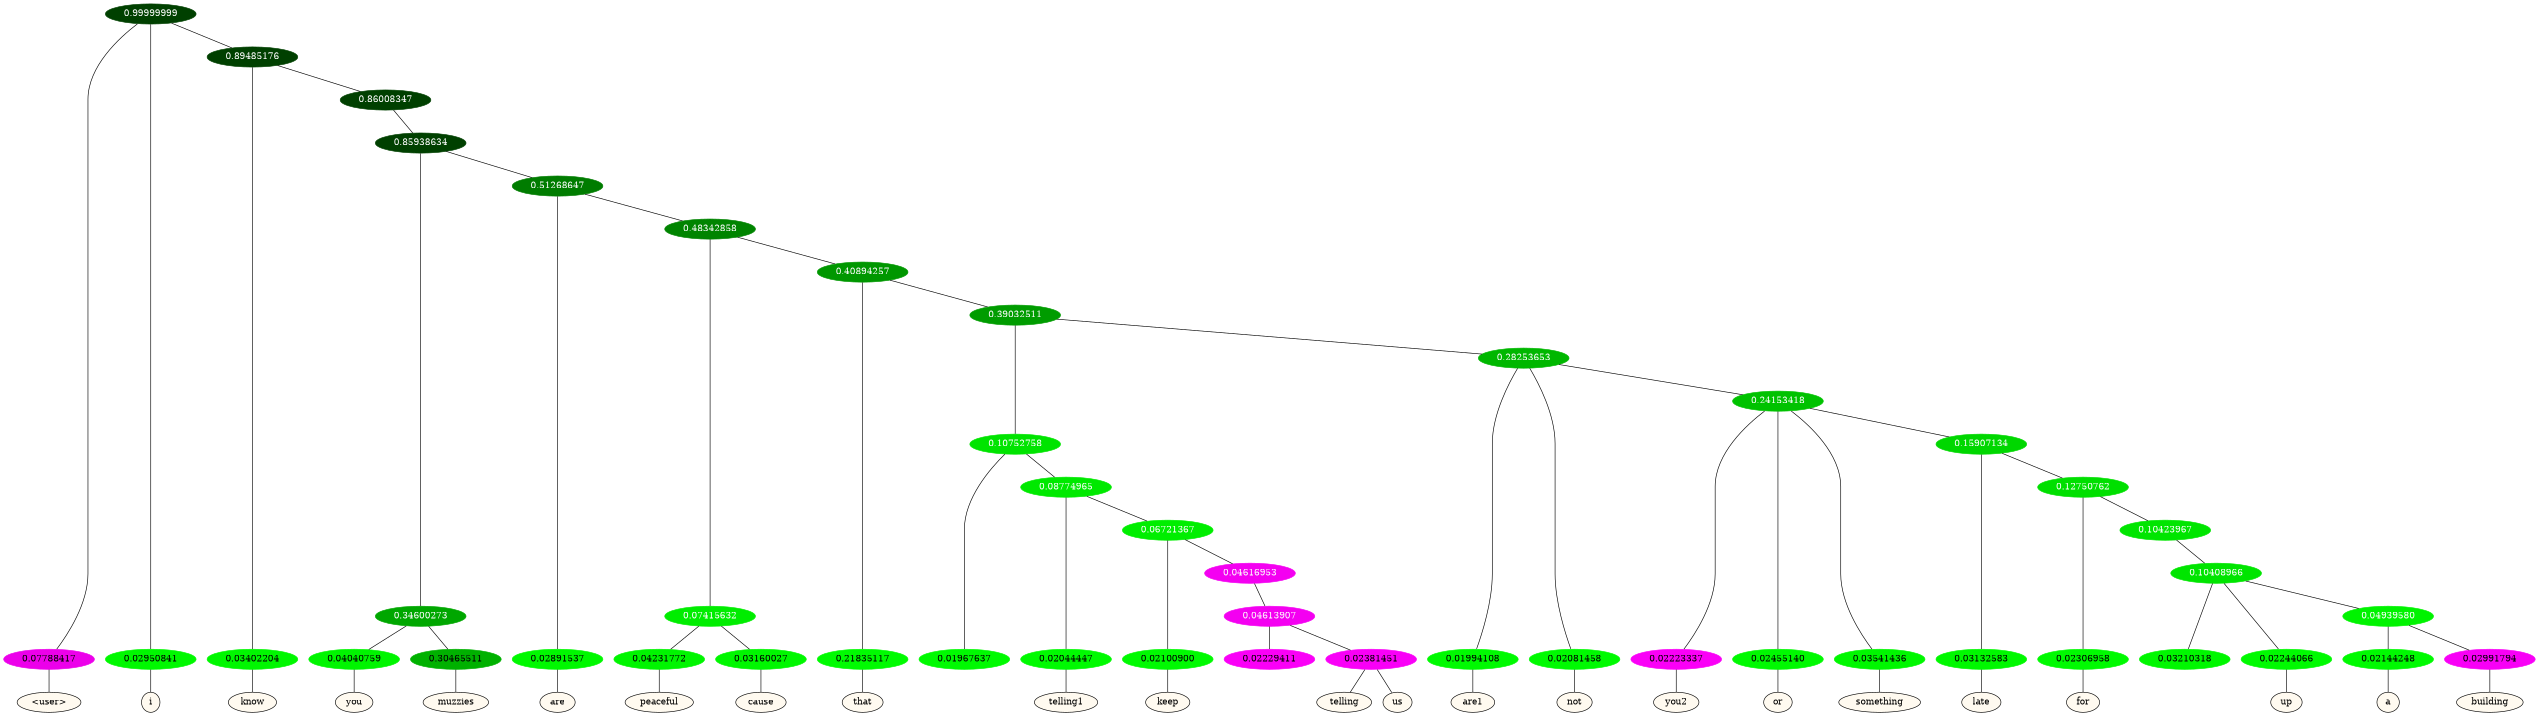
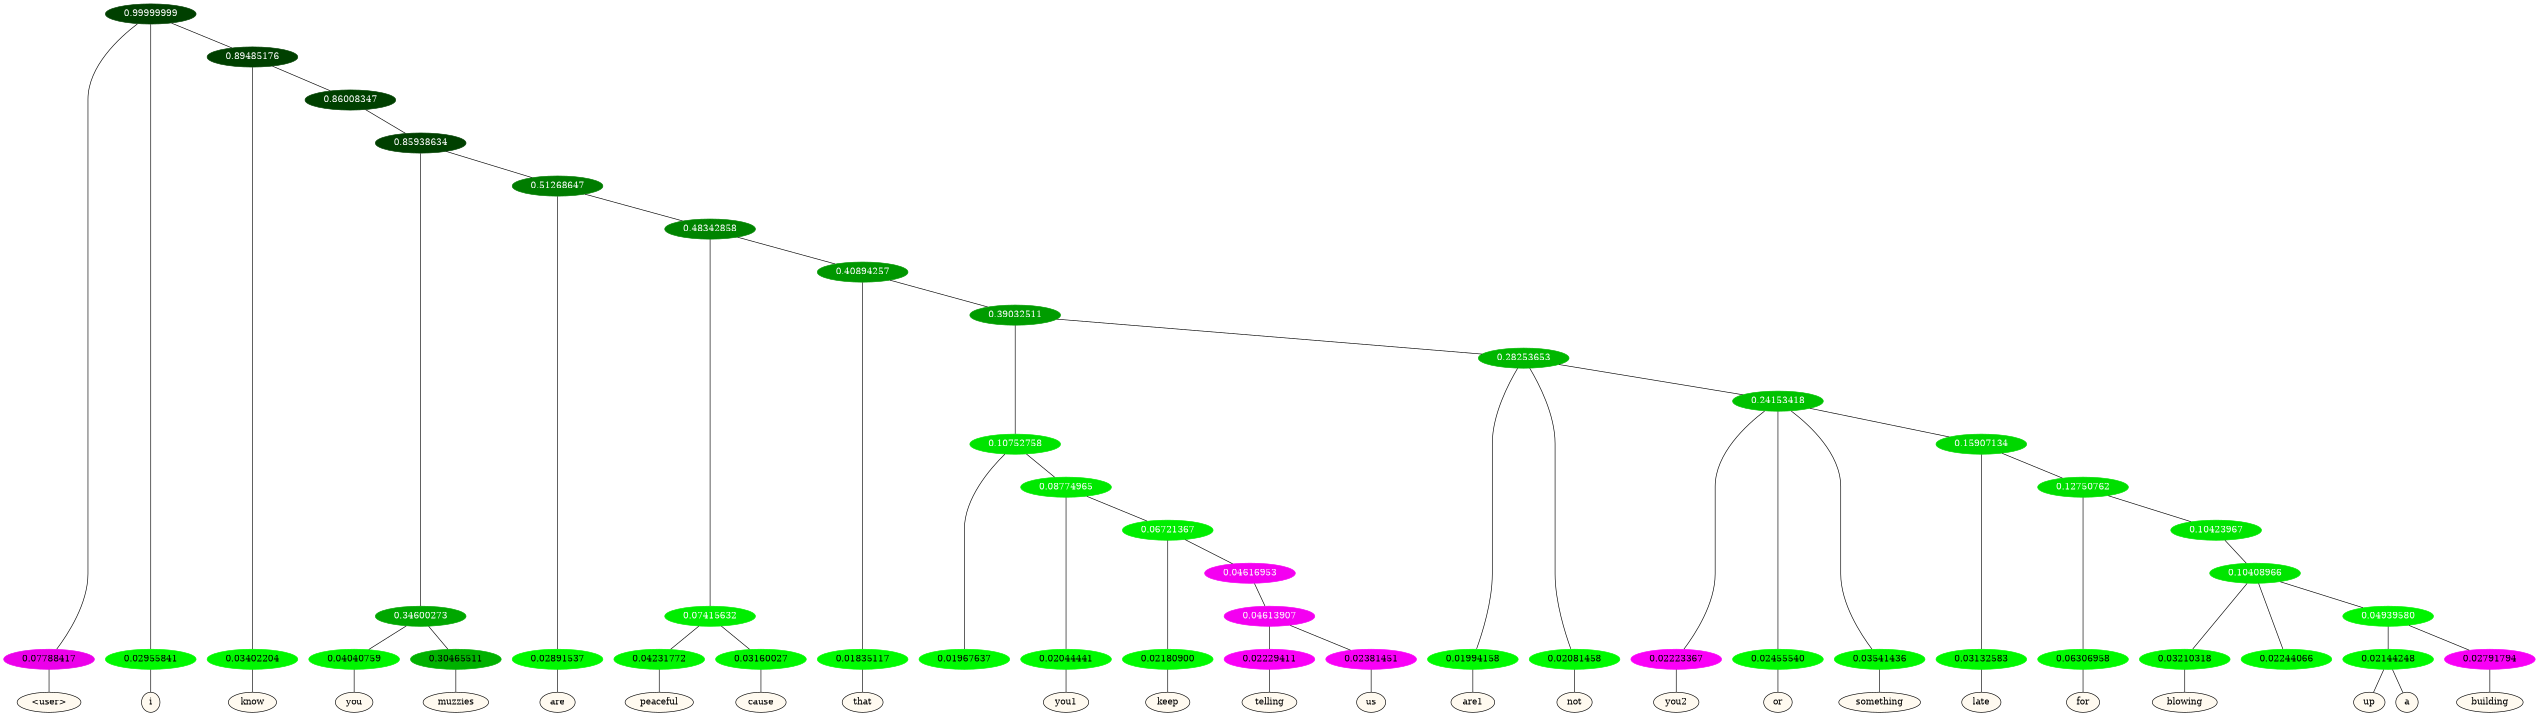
node "0.02950841": label "0.02950841" -> "0.02955841"
node "0.21835117": label "0.21835117" -> "0.01835117"
node "0.02044447": label "0.02044447" -> "0.02044441"
node "0.02100900": label "0.02100900" -> "0.02180900"
node "0.01994108": label "0.01994108" -> "0.01994158"
node "0.02223337": label "0.02223337" -> "0.02223367"
node "0.02455140": label "0.02455140" -> "0.02455540"
node "0.02306958": label "0.02306958" -> "0.06306958"
node "0.02991794": label "0.02991794" -> "0.02791794"
edge "0.02381451" -- "telling": now "0.02229411" -- "telling"
edge "0.02244066" -- "up": now "0.02144248" -- "up"
node "telling1": label "telling1" -> "you1"
node "blowing": added
